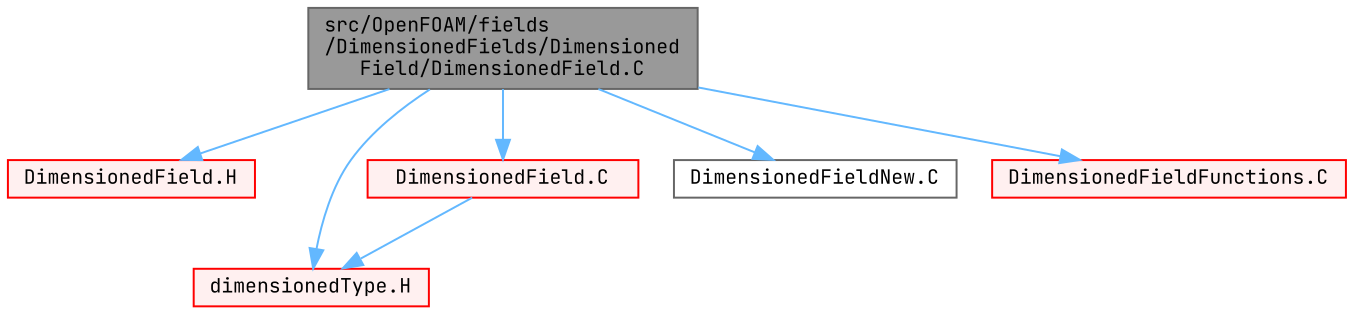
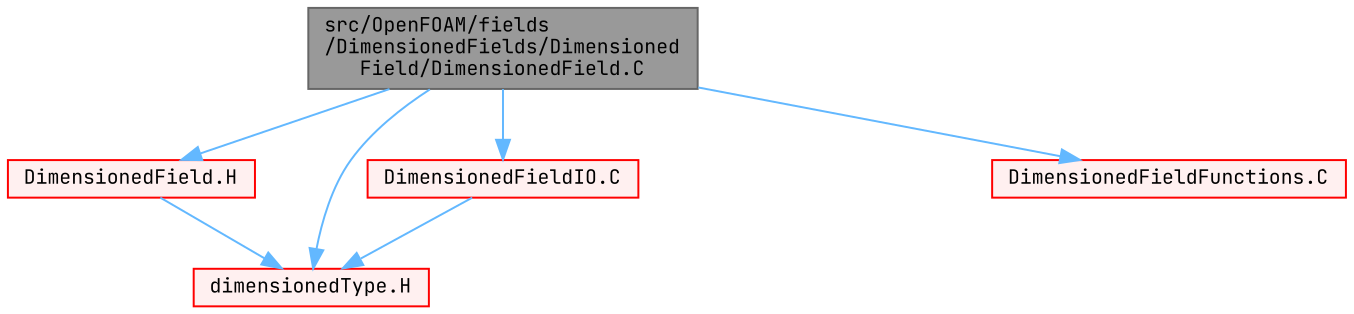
node "DimensionedField.C": label "DimensionedField.C" -> "DimensionedFieldIO.C"
node "DimensionedFieldNew.C": removed
edge "DimensionedField.H" -> "dimensionedType.H": added
